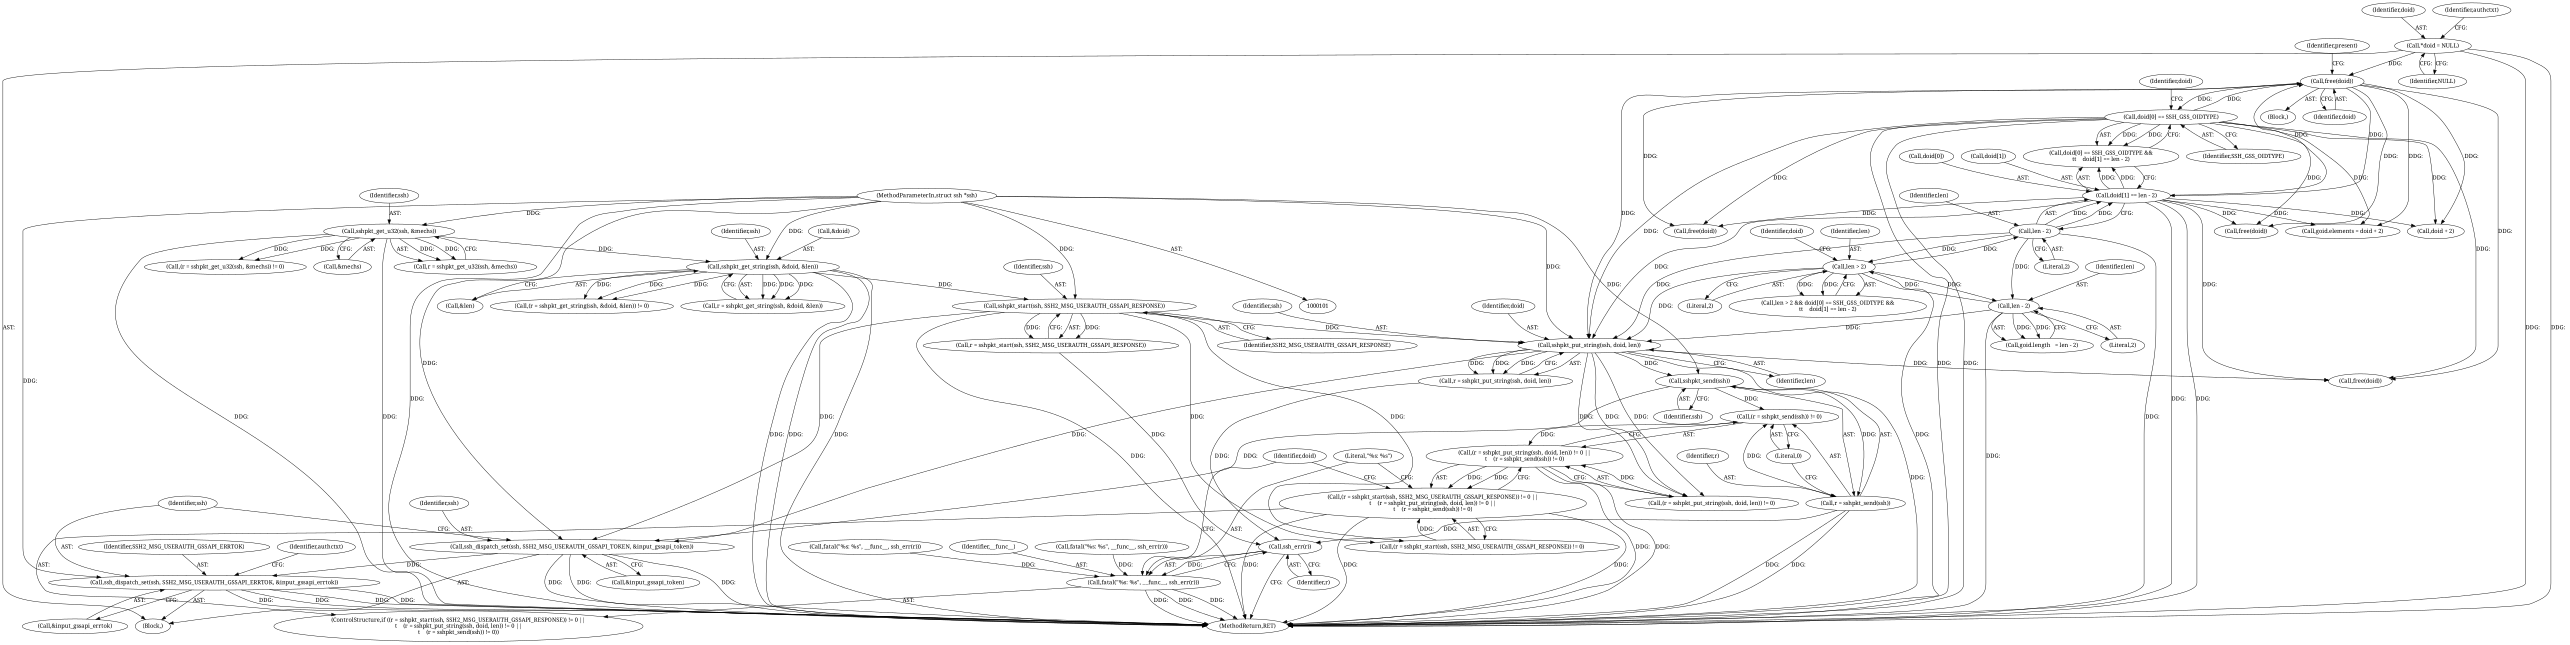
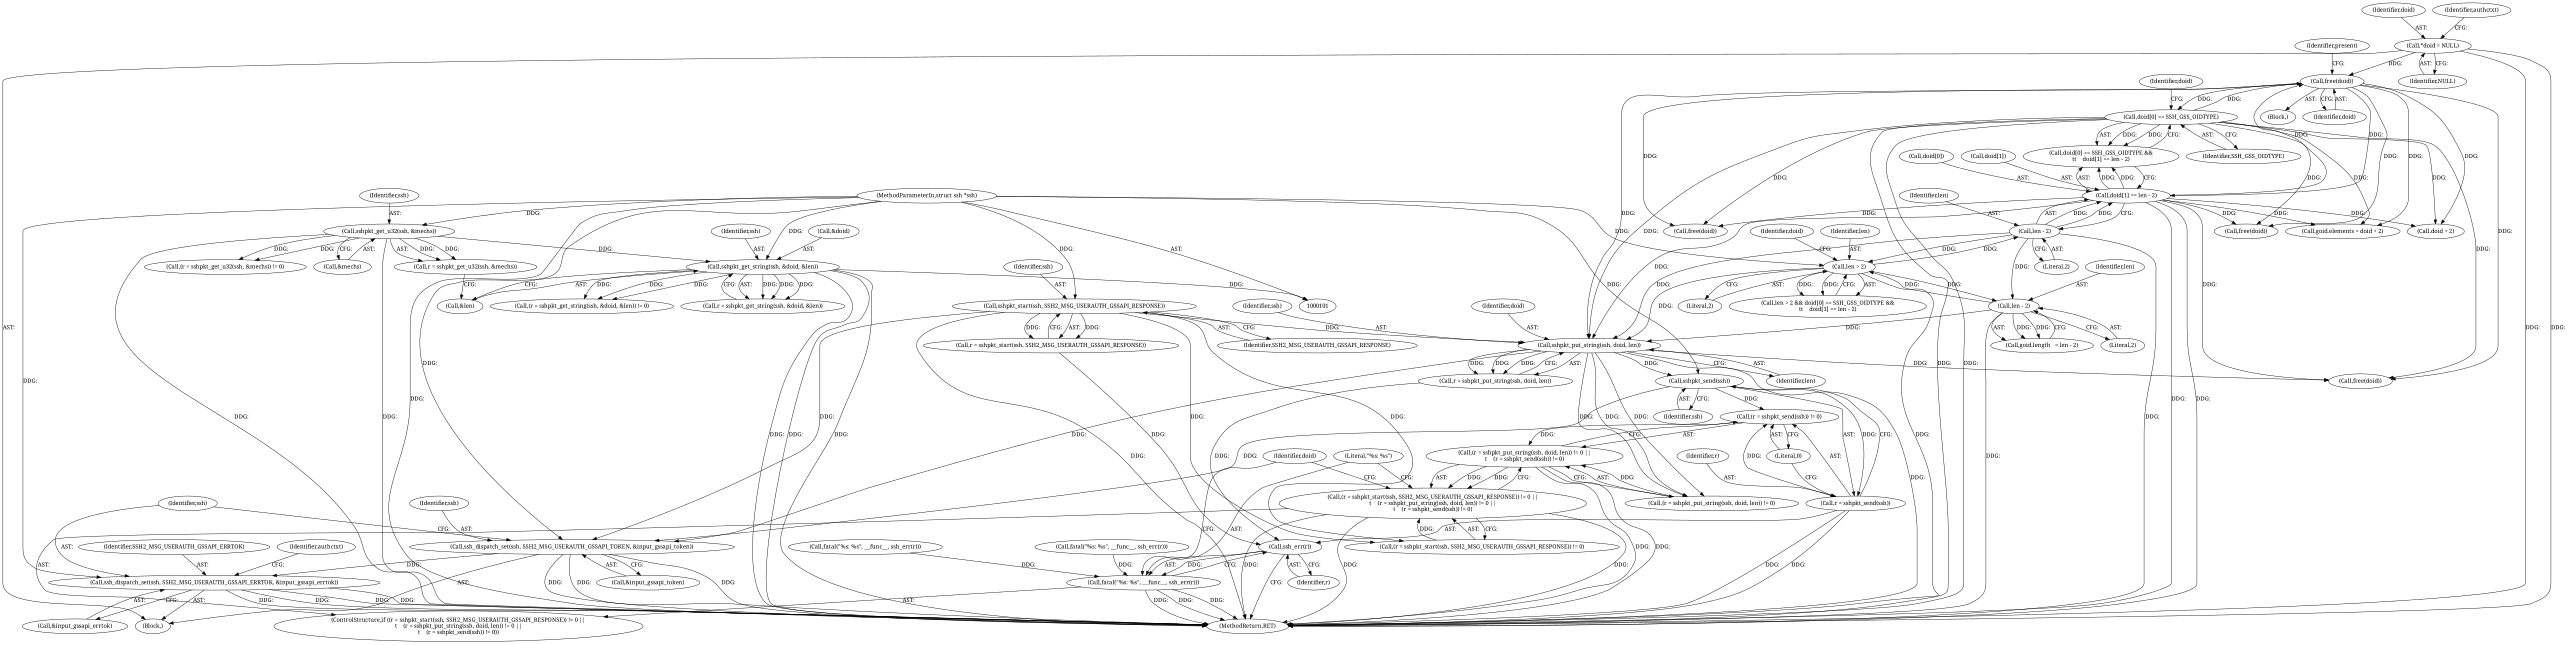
edge "(Identifier,NULL)" -> "(Call,*doid = NULL)": label "CFG: " -> "AST: "
edge "(MethodParameterIn,struct ssh *ssh)" -> "(Call,sshpkt_put_string(ssh, doid, len))": now "(MethodParameterIn,struct ssh *ssh)" -> "(Call,len > 2)"
edge "(Call,r = sshpkt_get_u32(ssh, &mechs))" -> "(Call,sshpkt_get_u32(ssh, &mechs))": now "(Call,r = sshpkt_get_u32(ssh, &mechs))" -> "(Call,&len)"
edge "(Call,sshpkt_get_string(ssh, &doid, &len))" -> "(Call,sshpkt_start(ssh, SSH2_MSG_USERAUTH_GSSAPI_RESPONSE))": now "(Call,sshpkt_get_string(ssh, &doid, &len))" -> "1000101"
edge "(Call,r = sshpkt_send(ssh))" -> "(Call,sshpkt_send(ssh))": label "AST: " -> "CFG: "
edge "(Call,r = sshpkt_send(ssh))" -> "(Call,ssh_err(r))": label "DDG: " -> "AST: "
node "(Identifier,__func__)": removed
